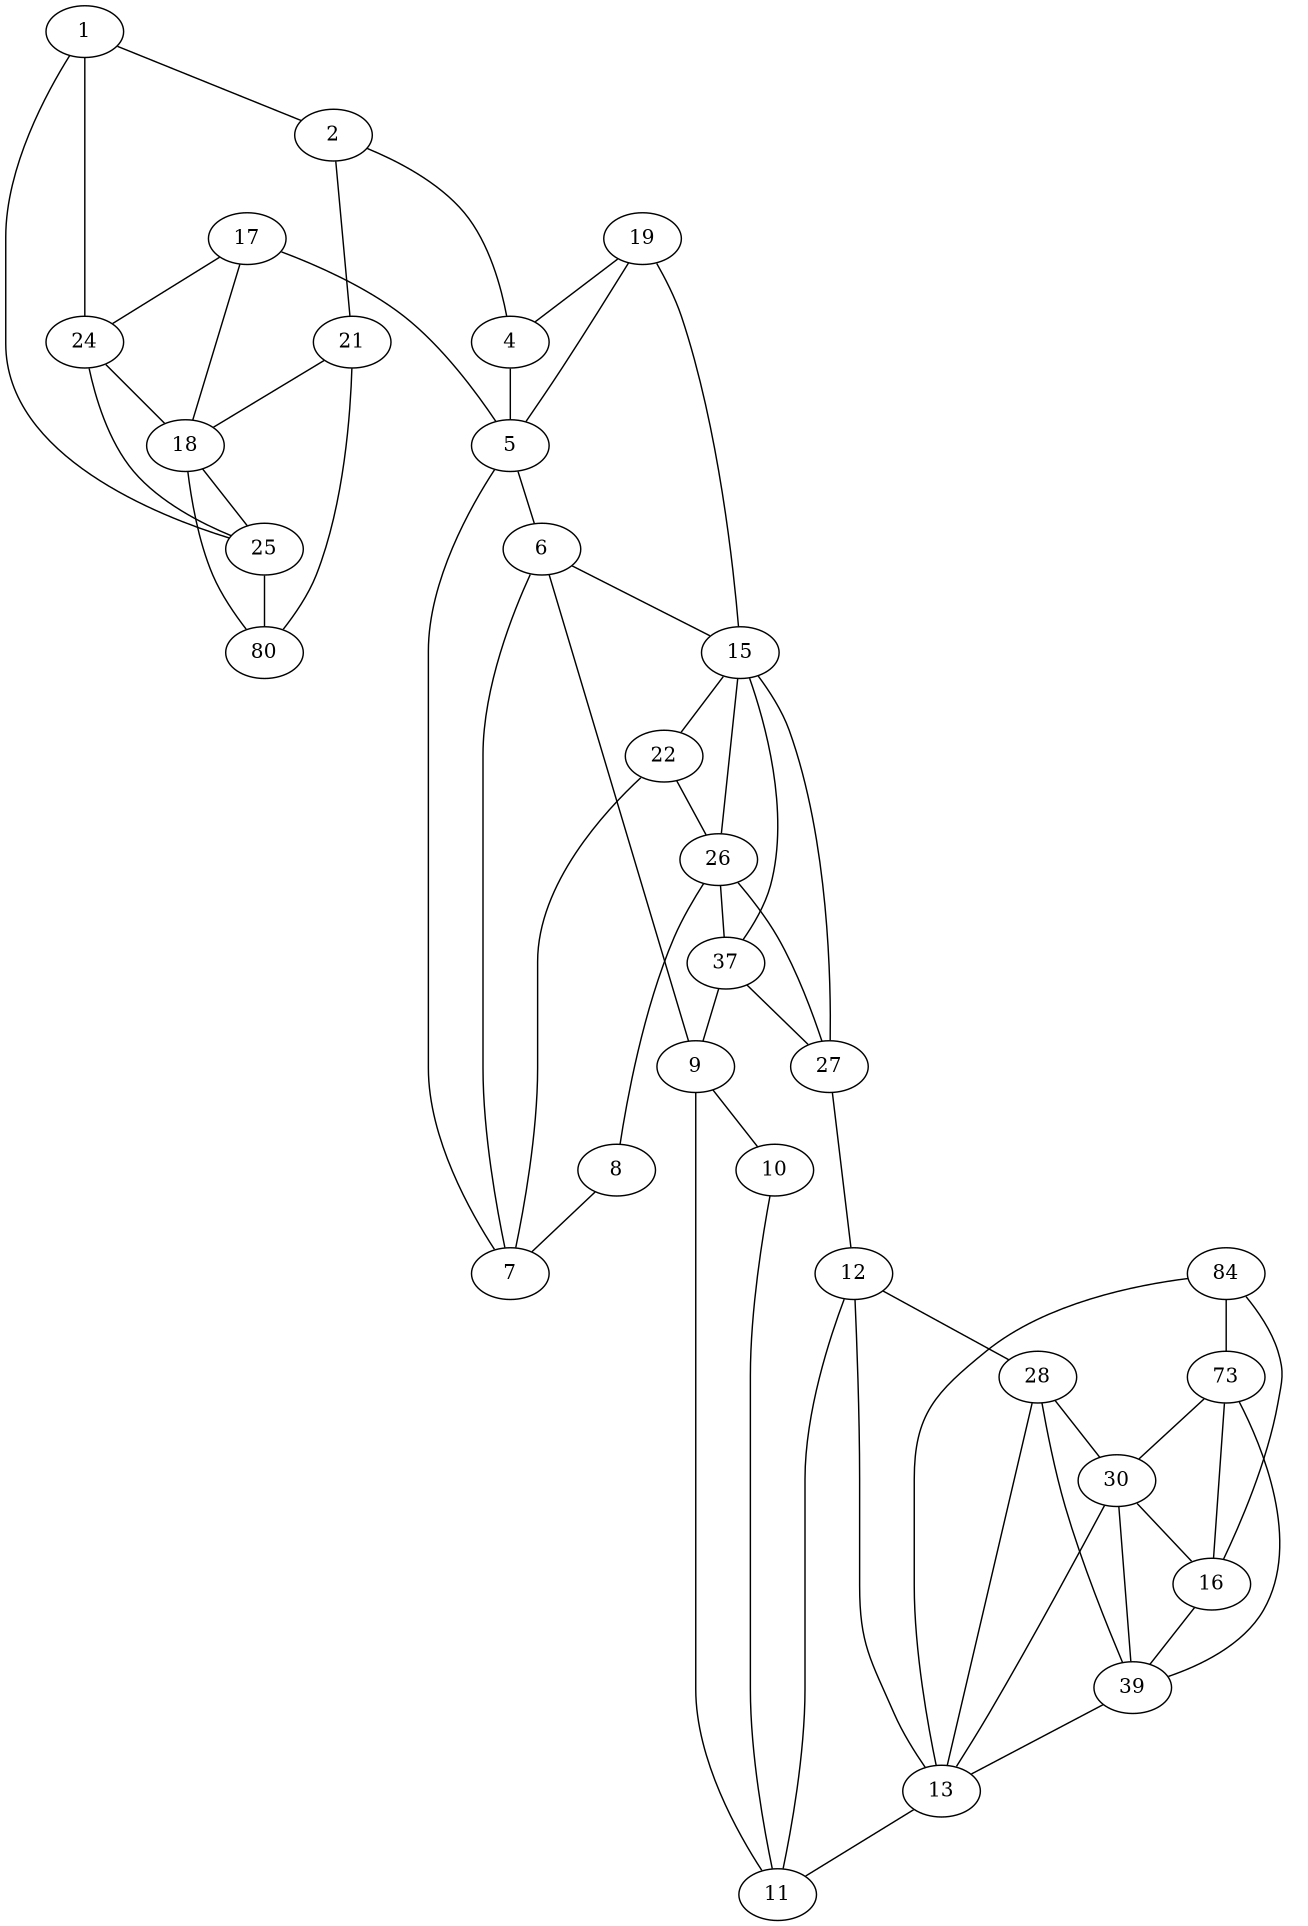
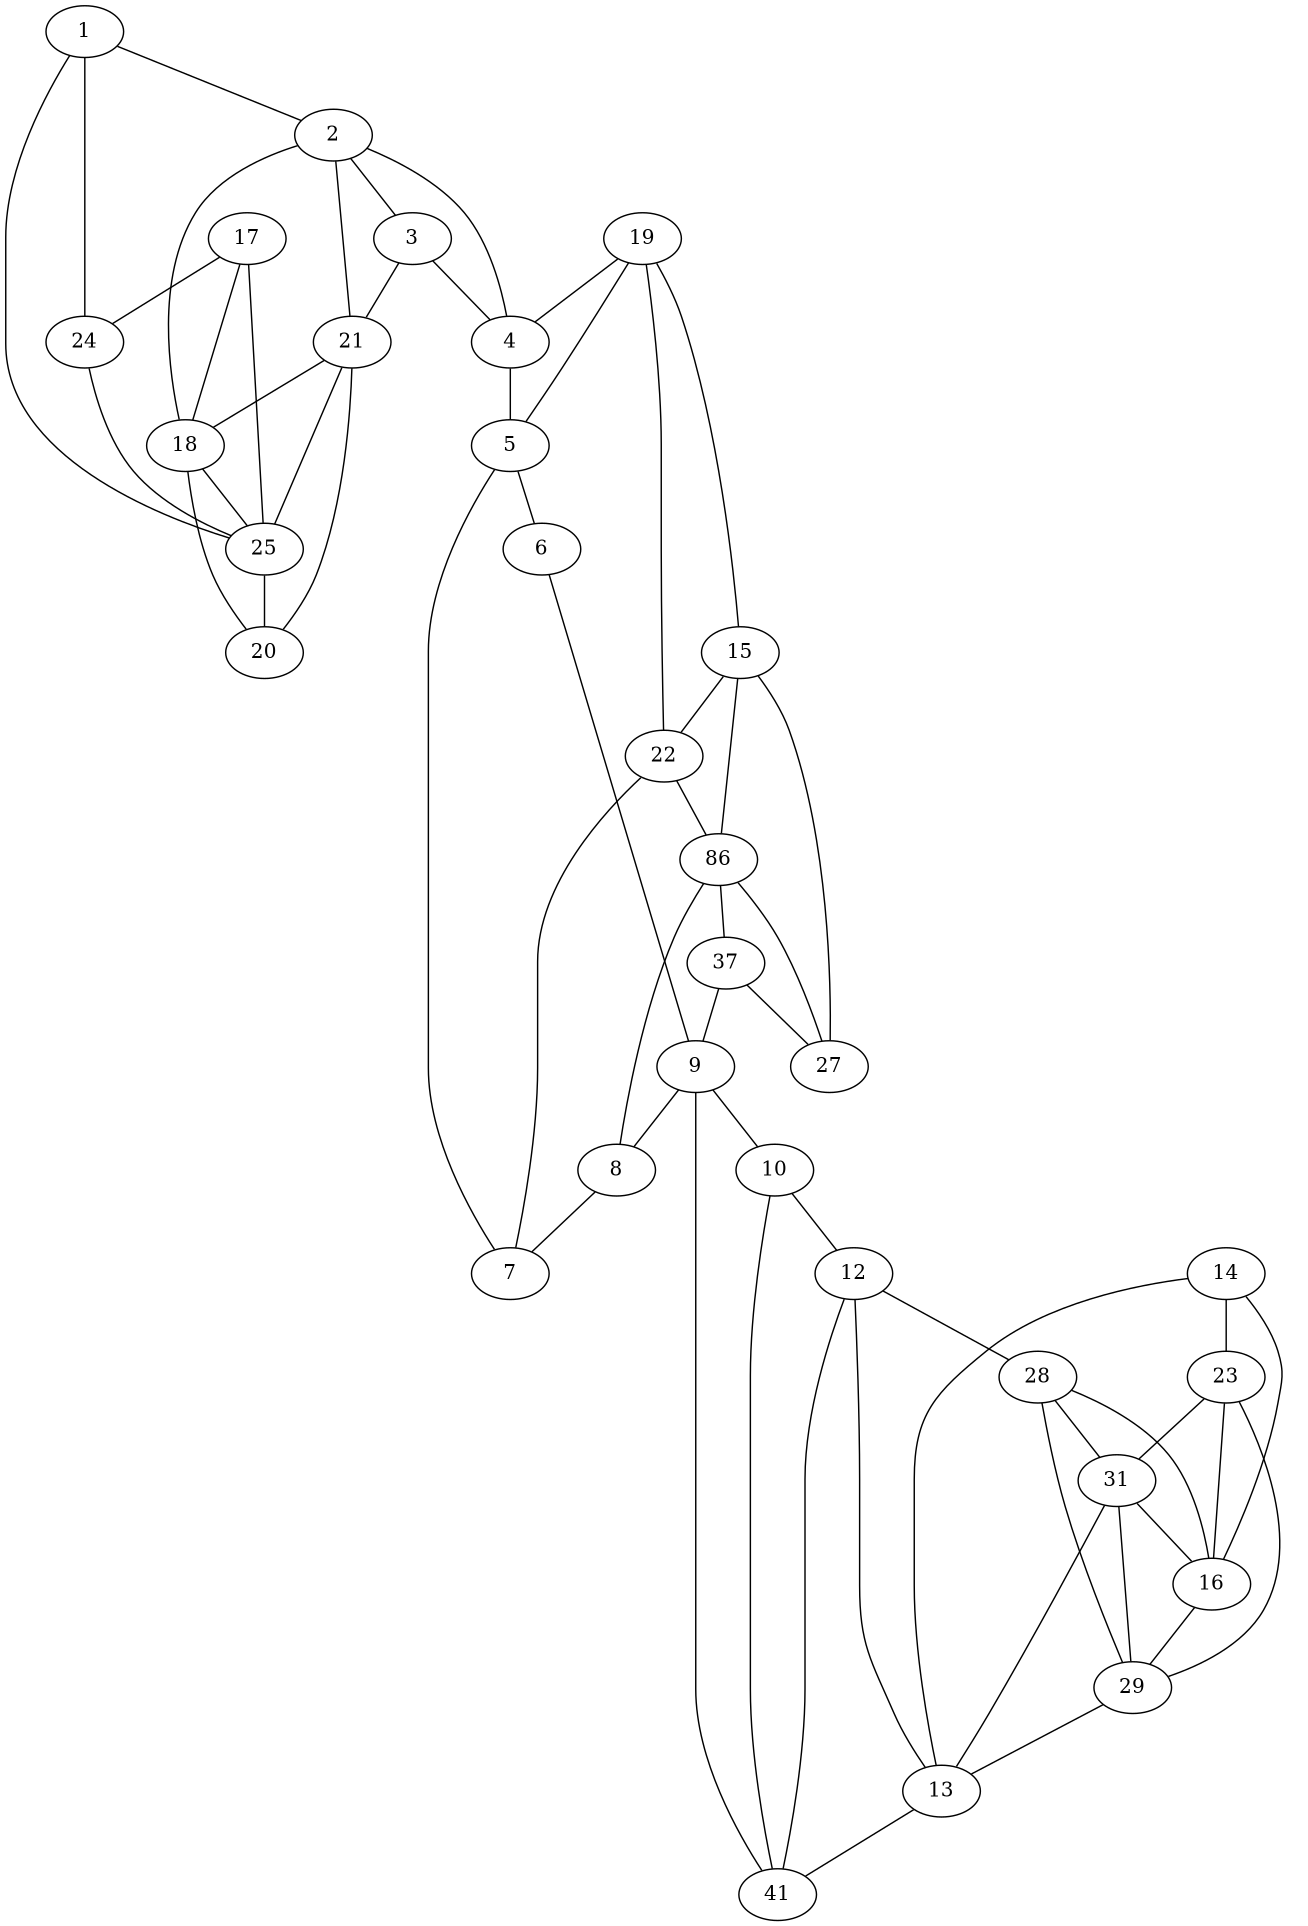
node "3": added
edge "17" -- "5": now "17" -- "25"
edge "24" -- "18": now "2" -- "18"
edge "21" -- "25": added
edge "19" -- "22": added
edge "6" -- "15": removed
node "80": label "80" -> "20"
edge "15" -- "37": removed
node "26": label "26" -> "86"
edge "6" -- "7": removed
edge "9" -- "8": added
edge "27" -- "12": now "10" -- "12"
node "84": label "84" -> "14"
node "73": label "73" -> "23"
node "30": label "30" -> "31"
edge "28" -- "13": now "28" -- "16"
node "39": label "39" -> "29"
node "11": label "11" -> "41"
